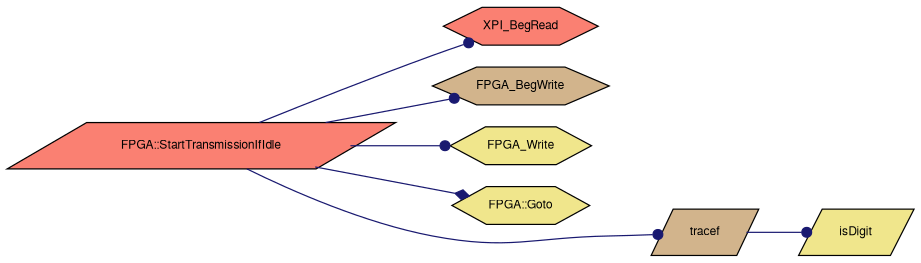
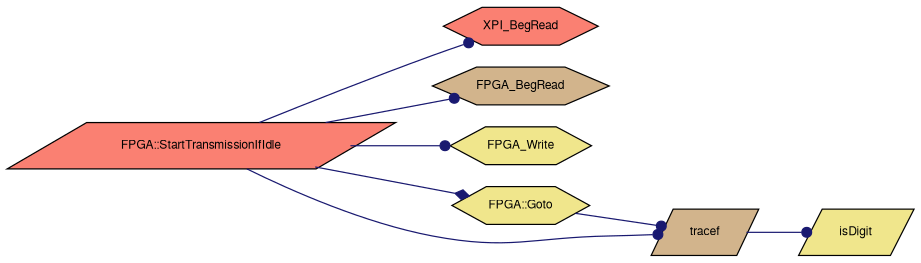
node "FPGA_BegWrite": label "FPGA_BegWrite" -> "FPGA_BegRead"
edge "FPGA::Goto" -> "tracef": added
